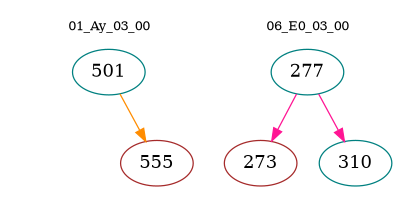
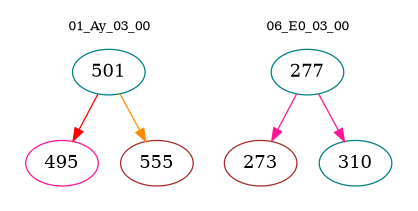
node "495": added
